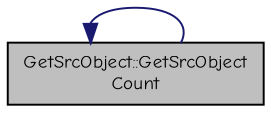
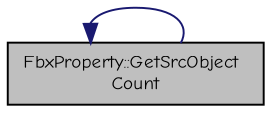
node "GetSrcObject::GetSrcObject Count": label "GetSrcObject::GetSrcObject Count" -> "FbxProperty::GetSrcObject Count"
